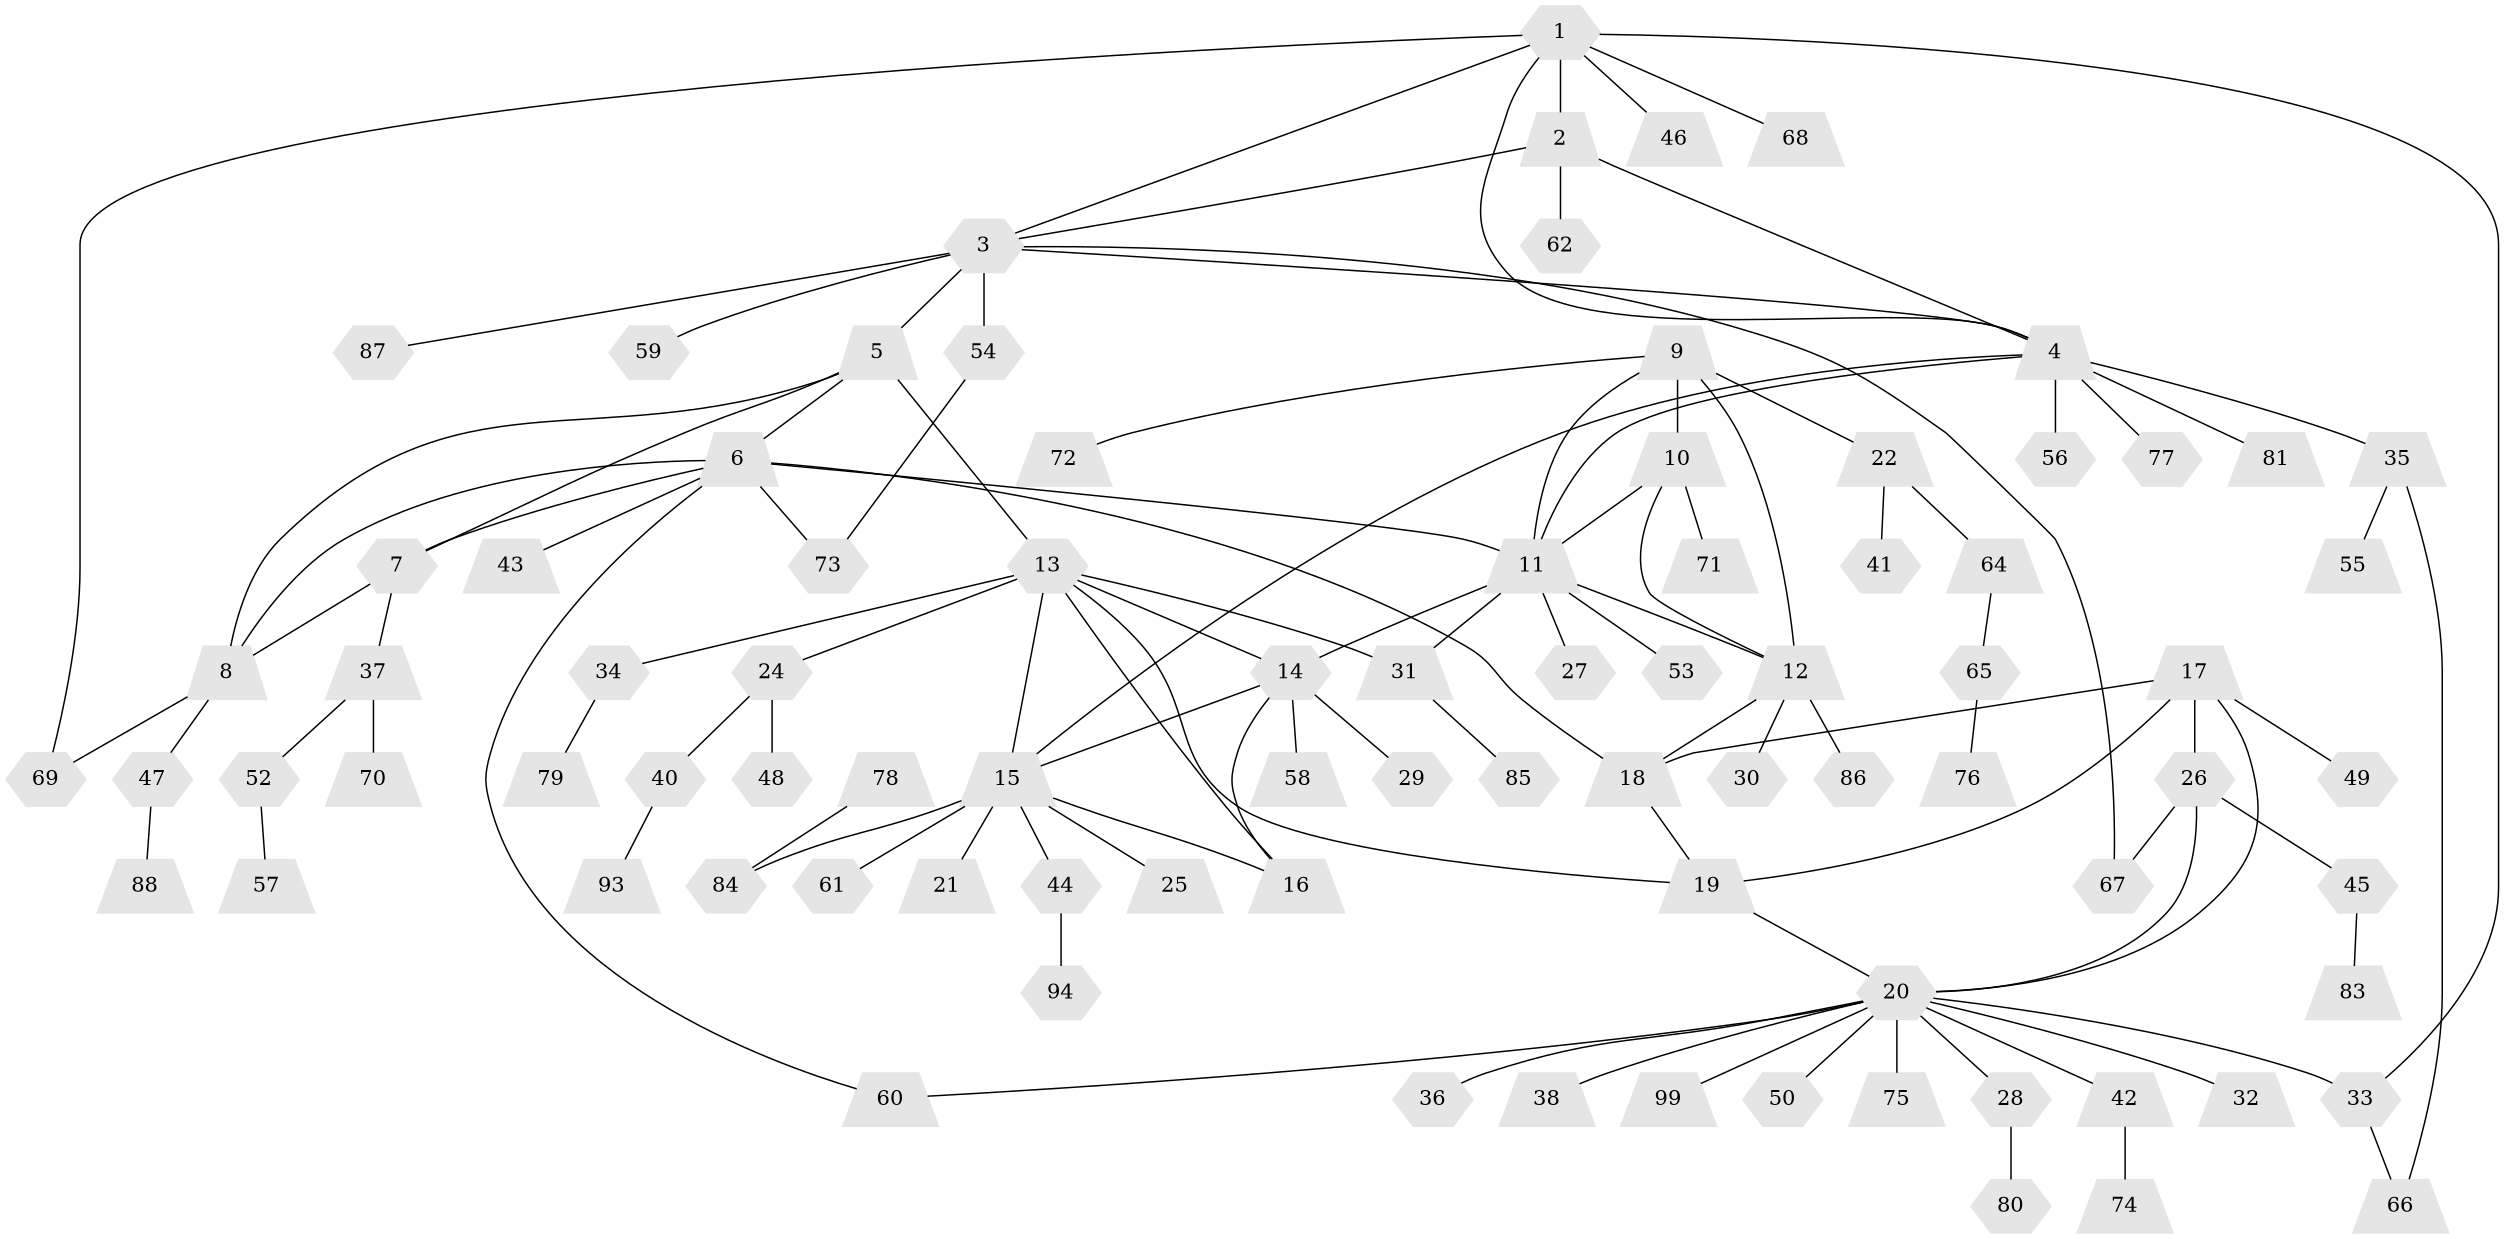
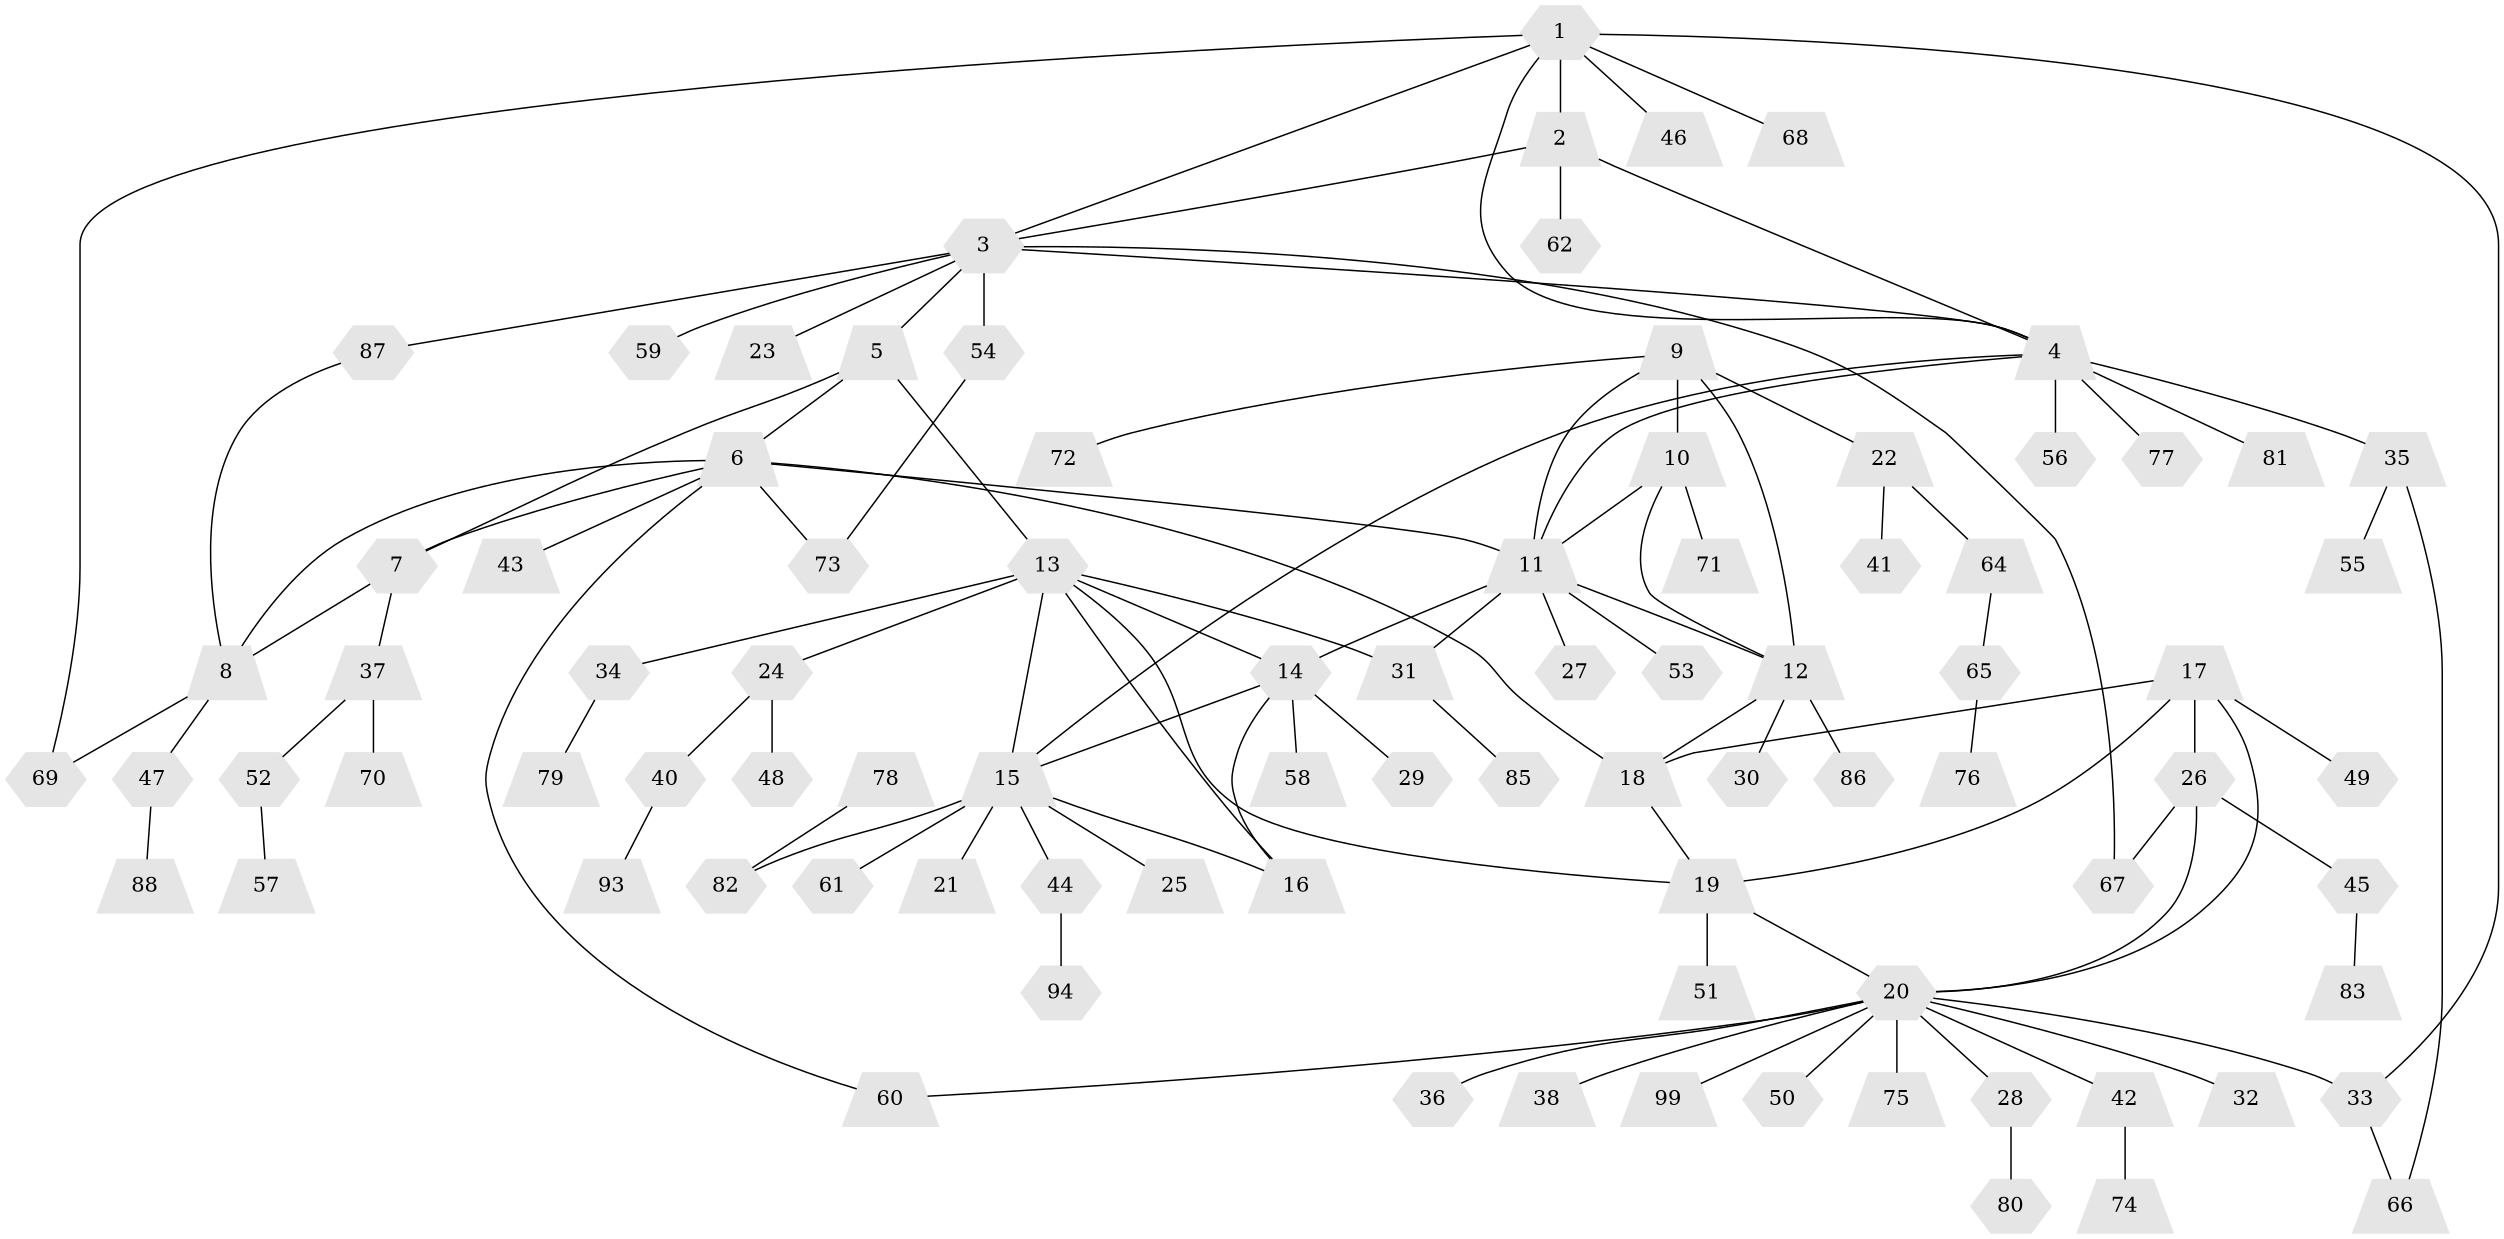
node "23": added
edge "5" -- "8": now "87" -- "8"
node "84": label "84" -> "82"
node "51": added
